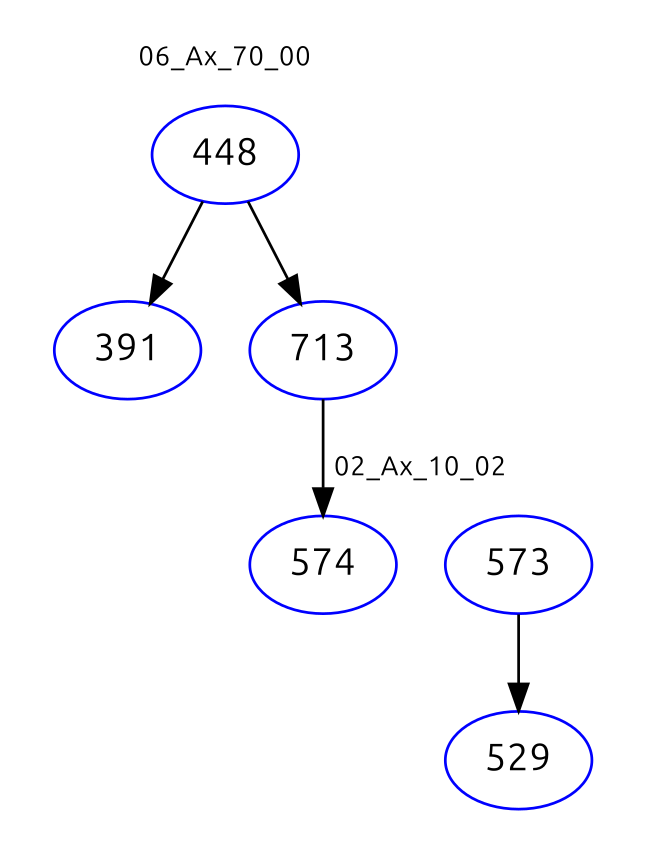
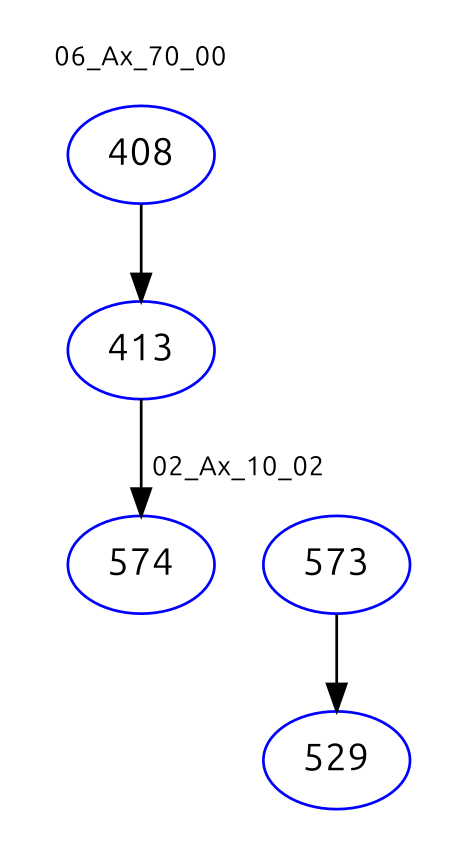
node "448": label "448" -> "408"
node "391": removed
node "713": label "713" -> "413"
